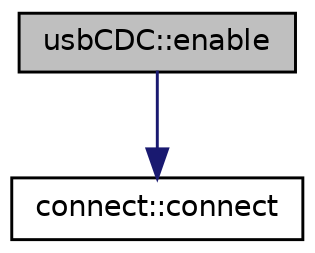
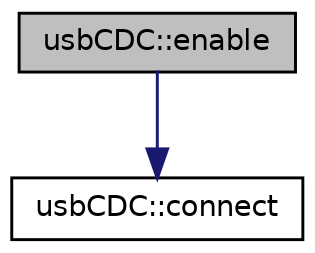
node "connect::connect": label "connect::connect" -> "usbCDC::connect"
